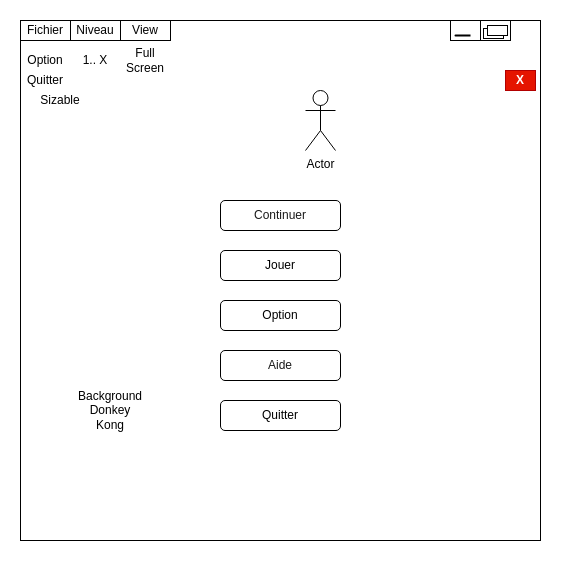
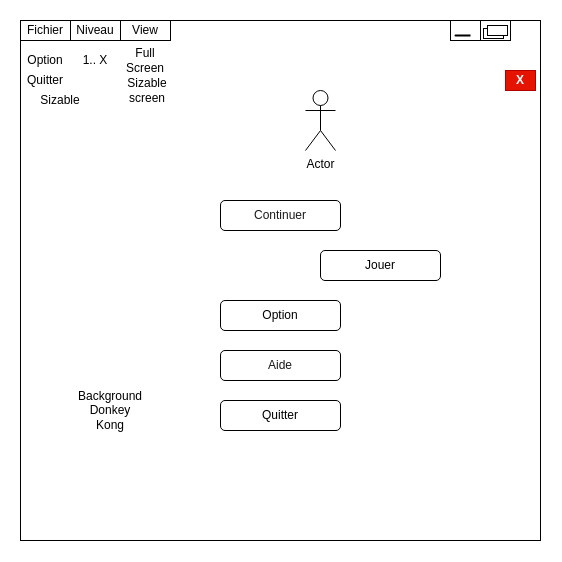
node "Sizable screen": added
node "Jouer": moved (281, 266) -> (381, 266)
